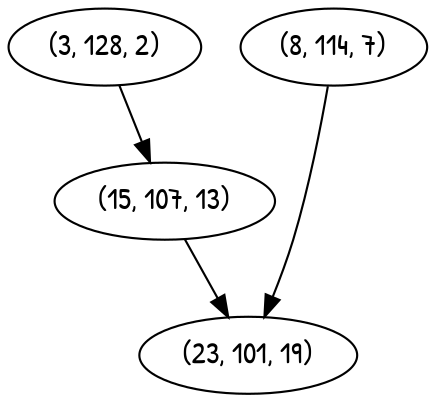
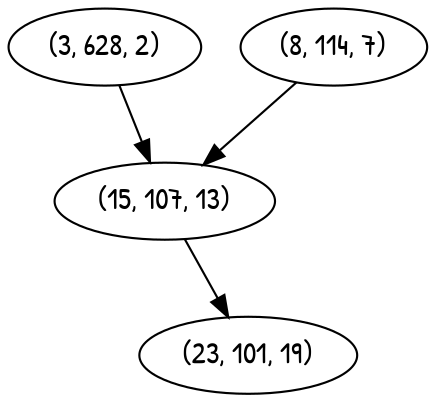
node "(3, 128, 2)": label "(3, 128, 2)" -> "(3, 628, 2)"
edge "(8, 114, 7)" -> "(23, 101, 19)": now "(8, 114, 7)" -> "(15, 107, 13)"
